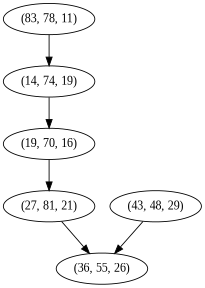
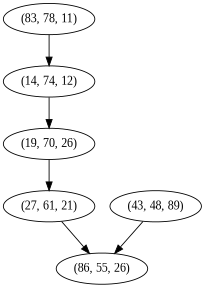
node "(14, 74, 19)": label "(14, 74, 19)" -> "(14, 74, 12)"
node "(19, 70, 16)": label "(19, 70, 16)" -> "(19, 70, 26)"
node "(27, 81, 21)": label "(27, 81, 21)" -> "(27, 61, 21)"
node "(43, 48, 29)": label "(43, 48, 29)" -> "(43, 48, 89)"
node "(36, 55, 26)": label "(36, 55, 26)" -> "(86, 55, 26)"
